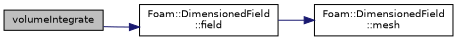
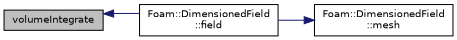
edge "volumeIntegrate" -> "Foam::DimensionedField ::field": reversed
